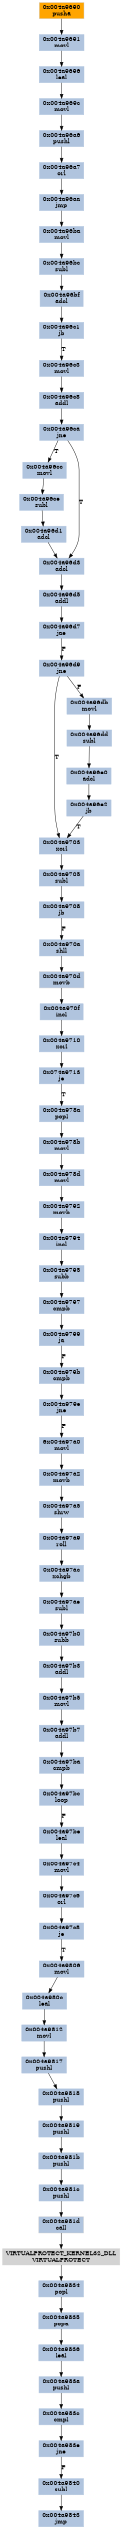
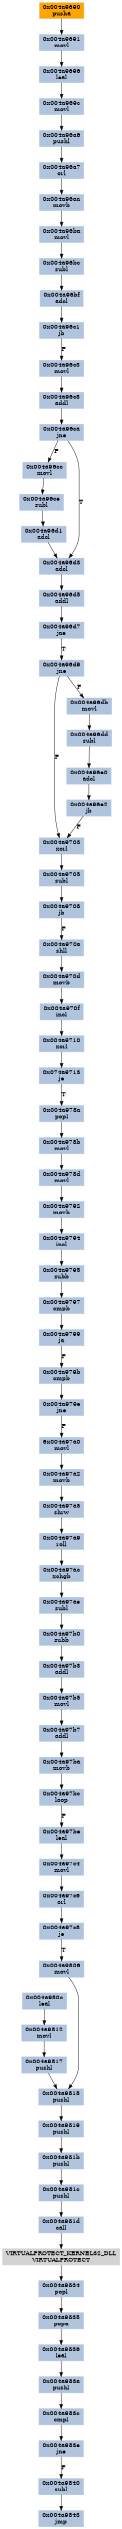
node "0x004a96aa jmp": label "0x004a96aa jmp" -> "0x004a96aa movb"
edge "0x004a96c1 jb" -> "0x004a96c3 movl": label "T" -> "F"
edge "0x004a96ca jne" -> "0x004a96cc movl": label "T" -> "F"
edge "0x004a96d7 jae" -> "0x004a96d9 jne": label "F" -> "T"
edge "0x004a96d9 jne" -> "0x004a9703 xorl": label "T" -> "F"
edge "0x004a96e2 jb" -> "0x004a9703 xorl": label "T" -> "F"
node "0x004a97ba cmpb": label "0x004a97ba cmpb" -> "0x004a97ba movb"
edge "0x004a9806 movl" -> "0x004a980c leal": now "0x004a9806 movl" -> "0x004a9818 pushl"
